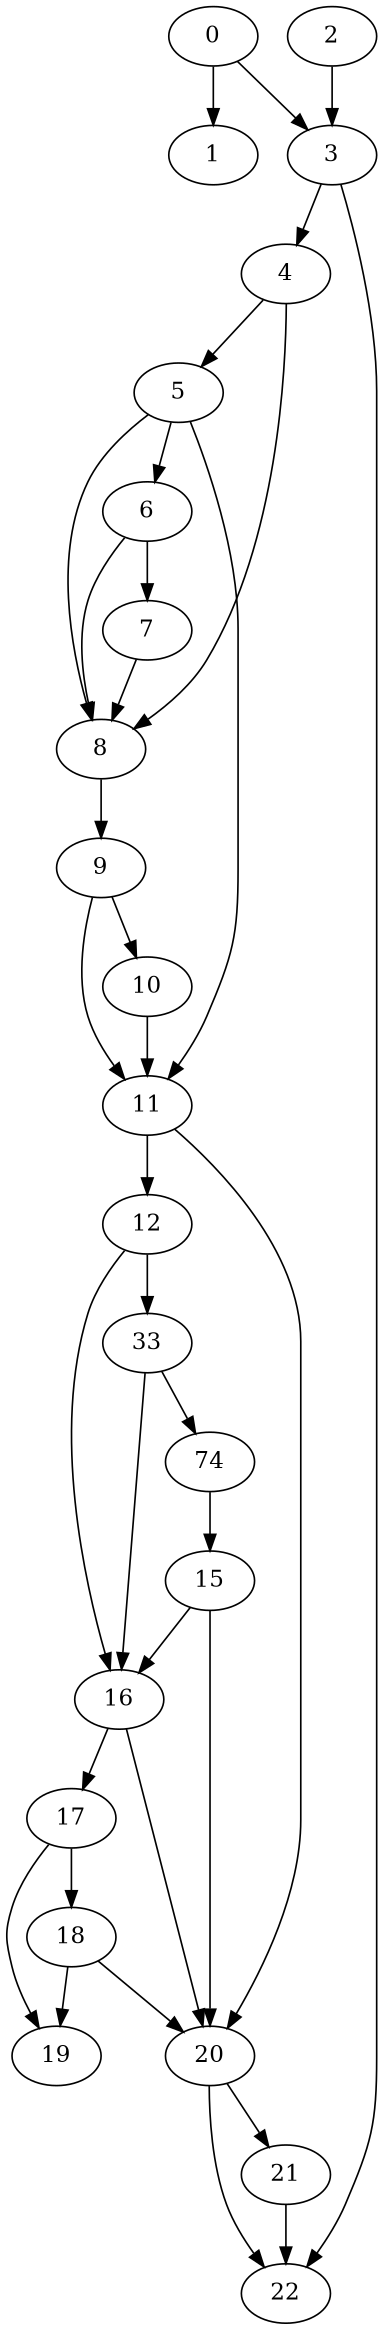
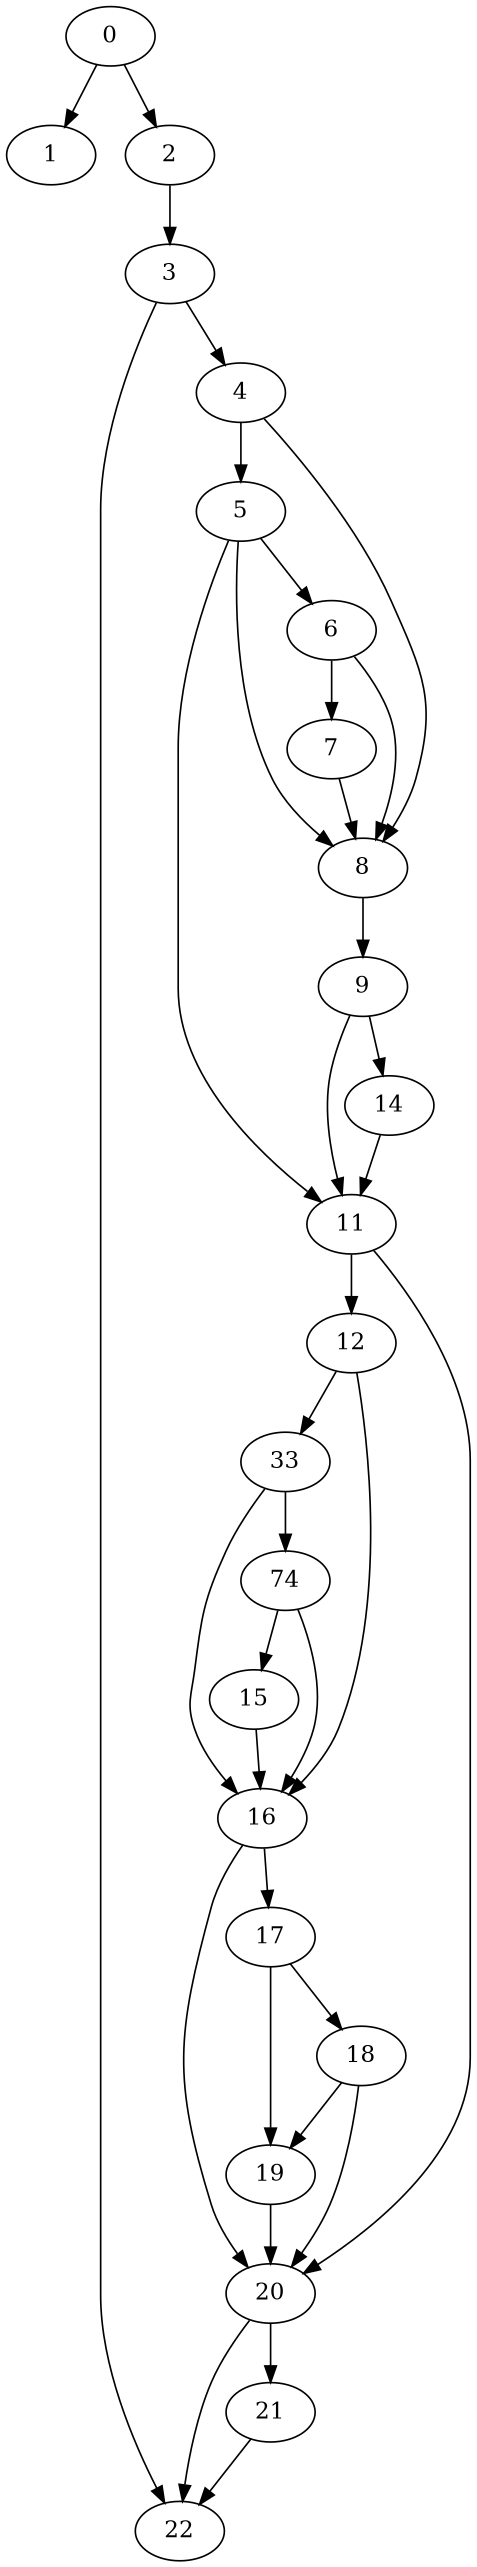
edge "0" -> "3": now "0" -> "2"
node "10": label "10" -> "14"
edge "74" -> "16": added
edge "15" -> "20": now "19" -> "20"
